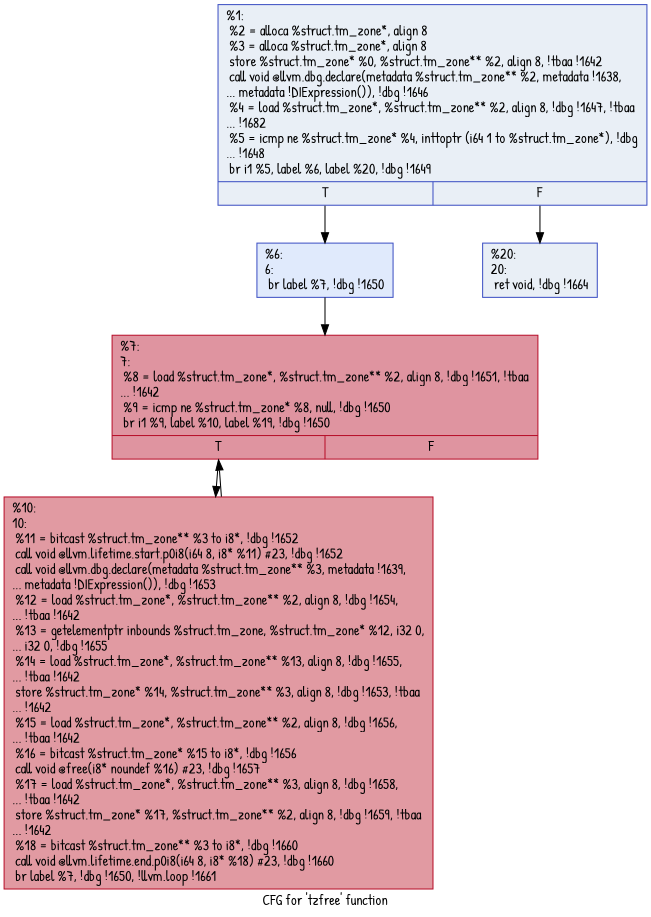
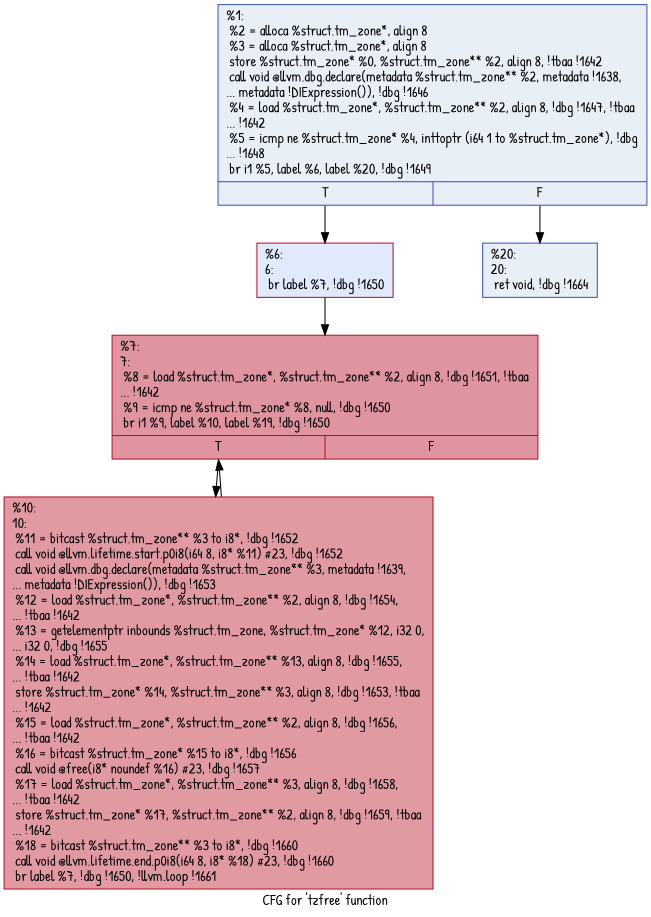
node "%1:": text "... !1682" -> "... !1642"
node "%6:": color #3d50c3ff -> #b70d28ff
